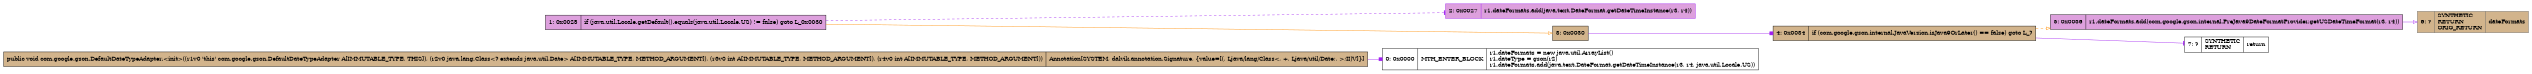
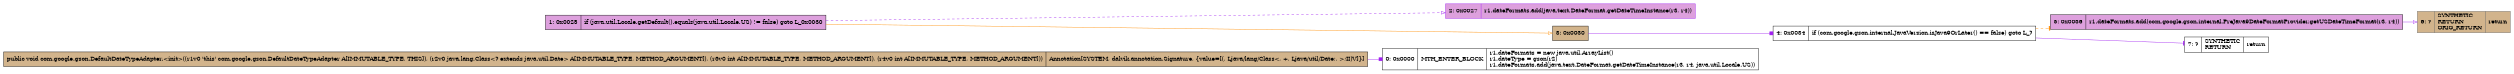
edge "1: 0x0025" -> "2: 0x0027": arrowhead tee -> onormal
node "6: ?": text "dateFormats" -> "return"
edge "4: 0x0034" -> "5: 0x0036": arrowhead onormal -> tee
node "4: 0x0034": fillcolor tan -> white
